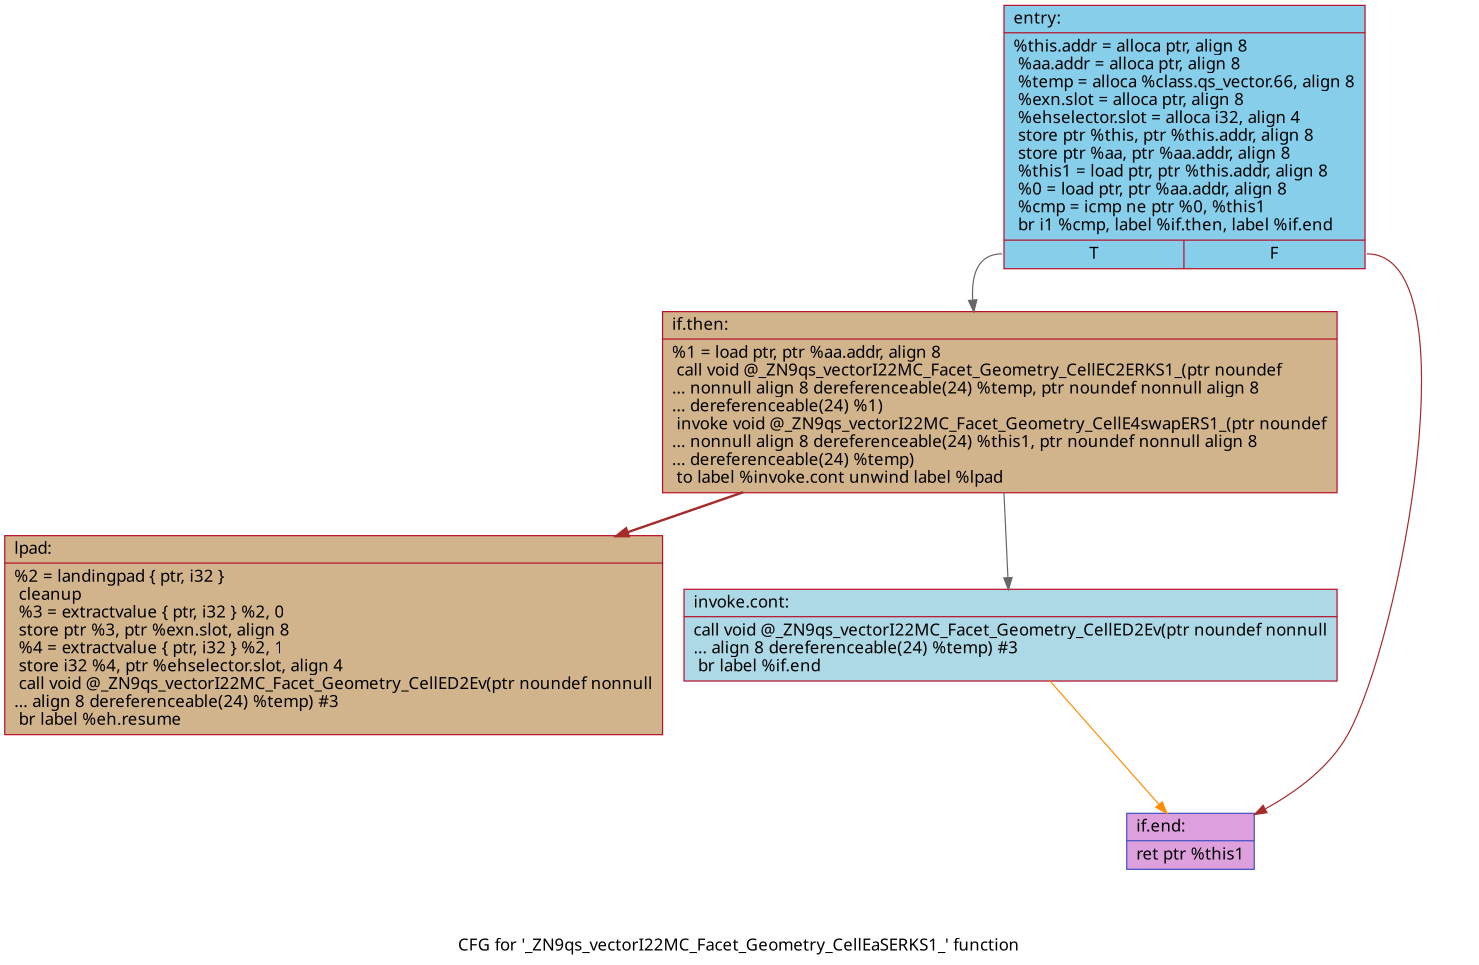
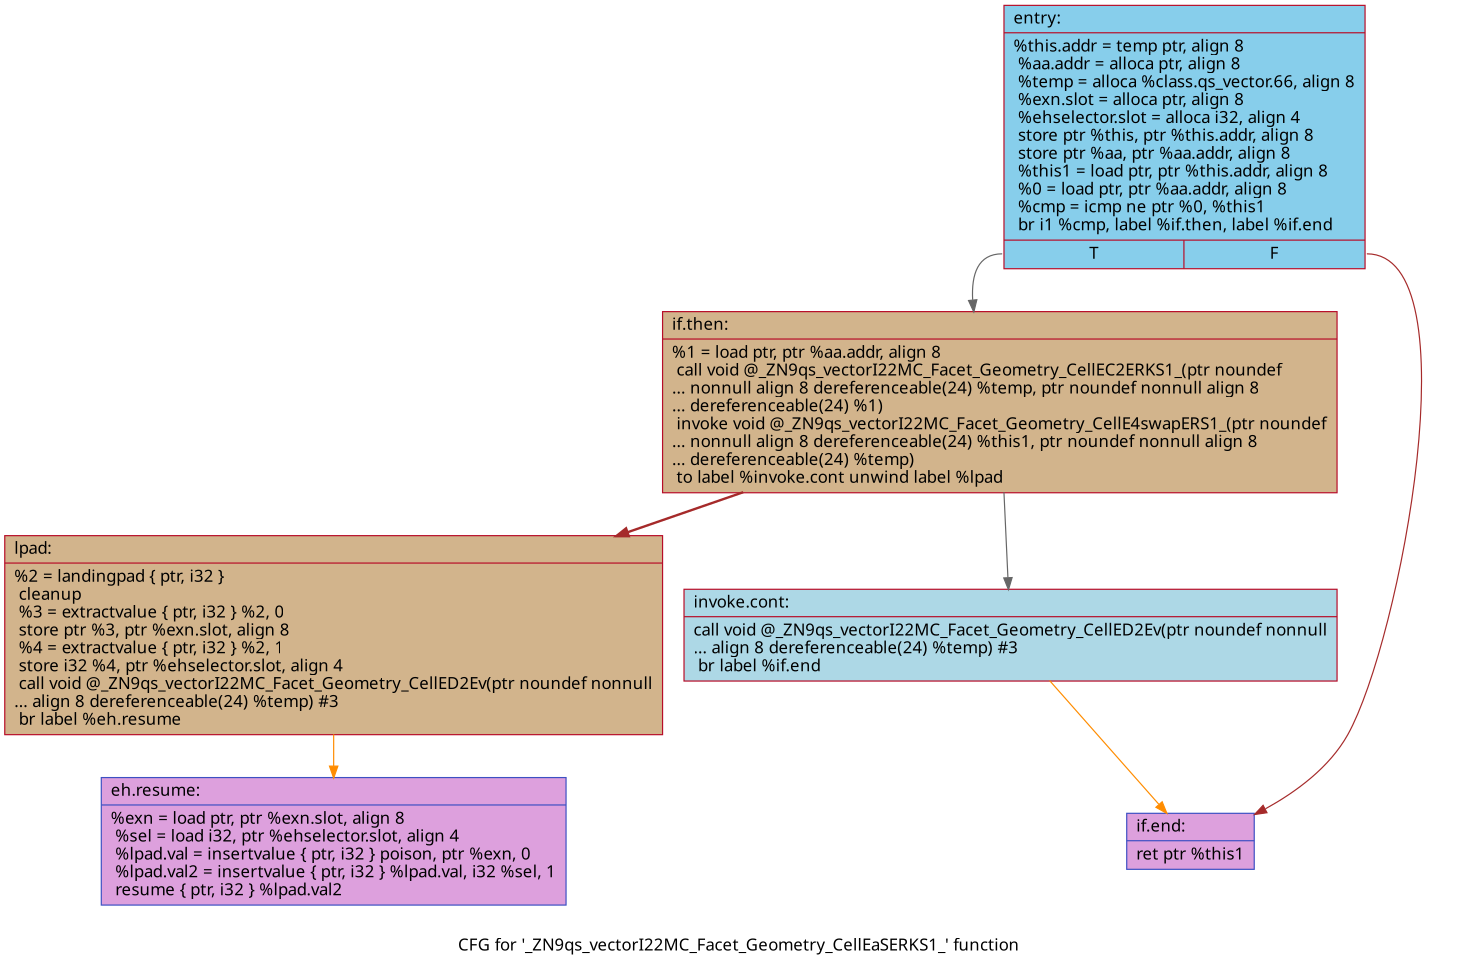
node "entry:": text "%this.addr = alloca ptr, align 8" -> "%this.addr = temp ptr, align 8"
node "eh.resume:": added
